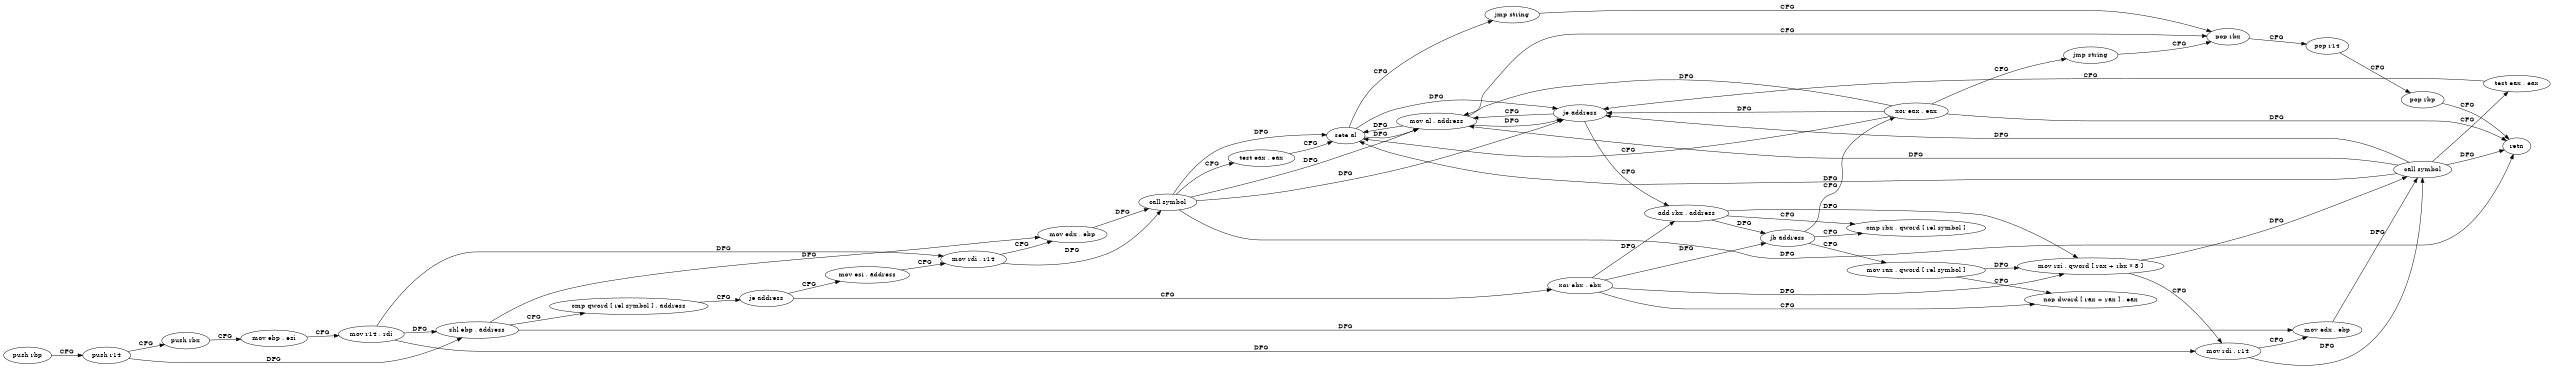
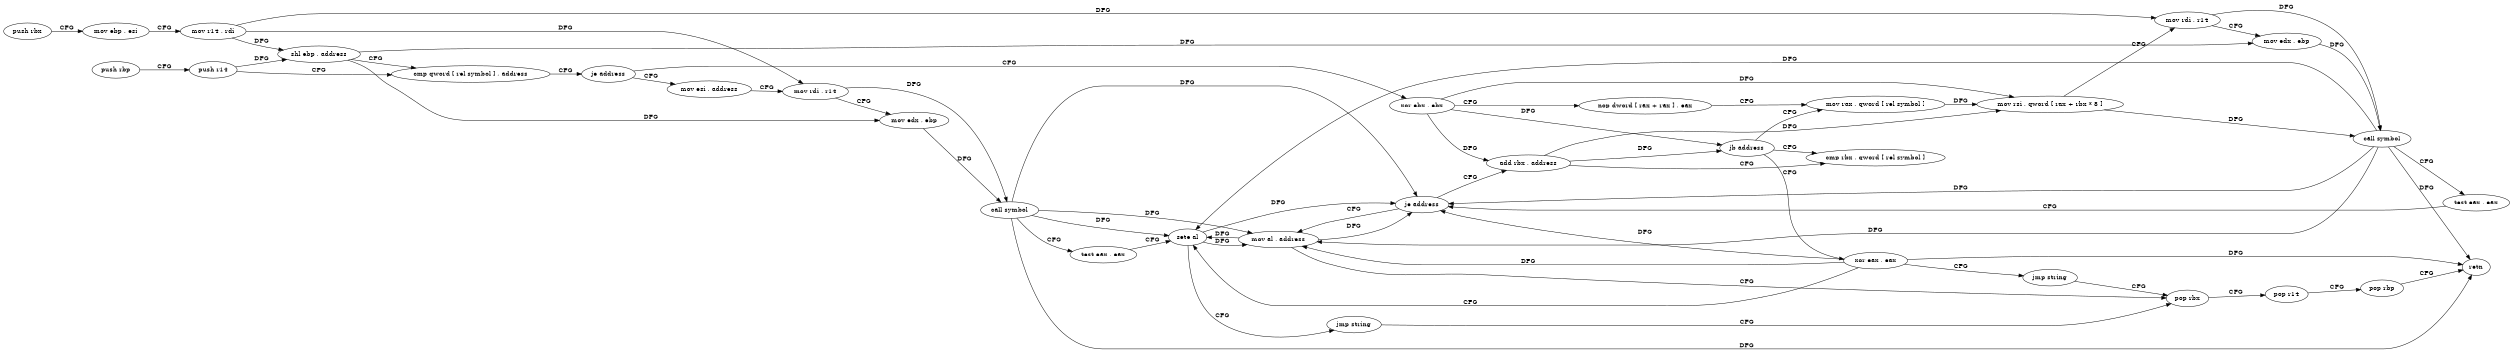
edge "mov rax , qword [ rel symbol ]" -> "nop dword [ rax + rax ] , eax": reversed
edge "push r14" -> "push rbx": now "push r14" -> "cmp qword [ rel symbol ] , address"
